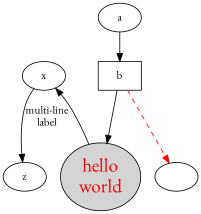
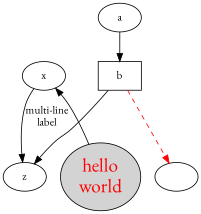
edge "b" -> "hello world": now "b" -> "z"
